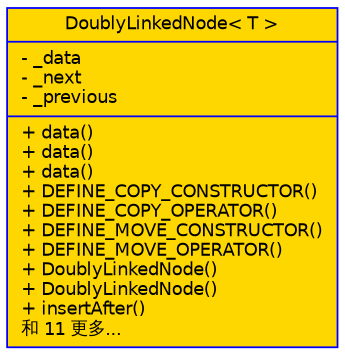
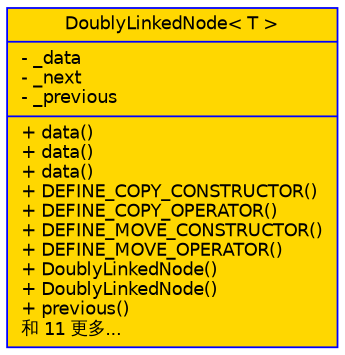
node "DoublyLinkedNode< T >": text "+ insertAfter()" -> "+ previous()"
